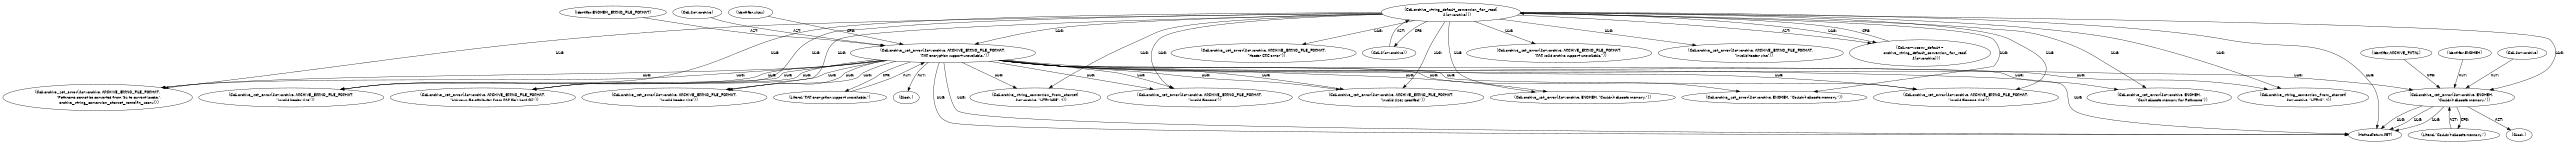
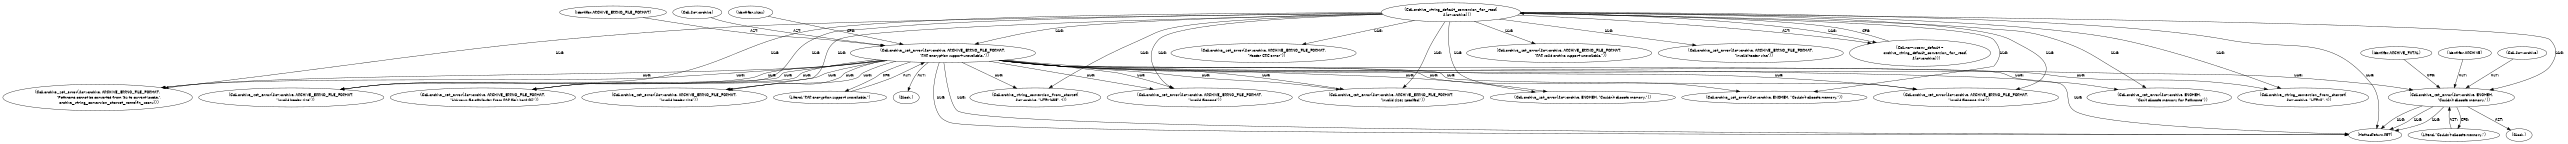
node "(Identifier,ENOMEM_ERRNO_FILE_FORMAT)": label "(Identifier,ENOMEM_ERRNO_FILE_FORMAT)" -> "(Identifier,ARCHIVE_ERRNO_FILE_FORMAT)"
node "(Call,&(a->archive))": removed
node "(Identifier,ENOMEM)": label "(Identifier,ENOMEM)" -> "(Identifier,ARCHIVE)"
